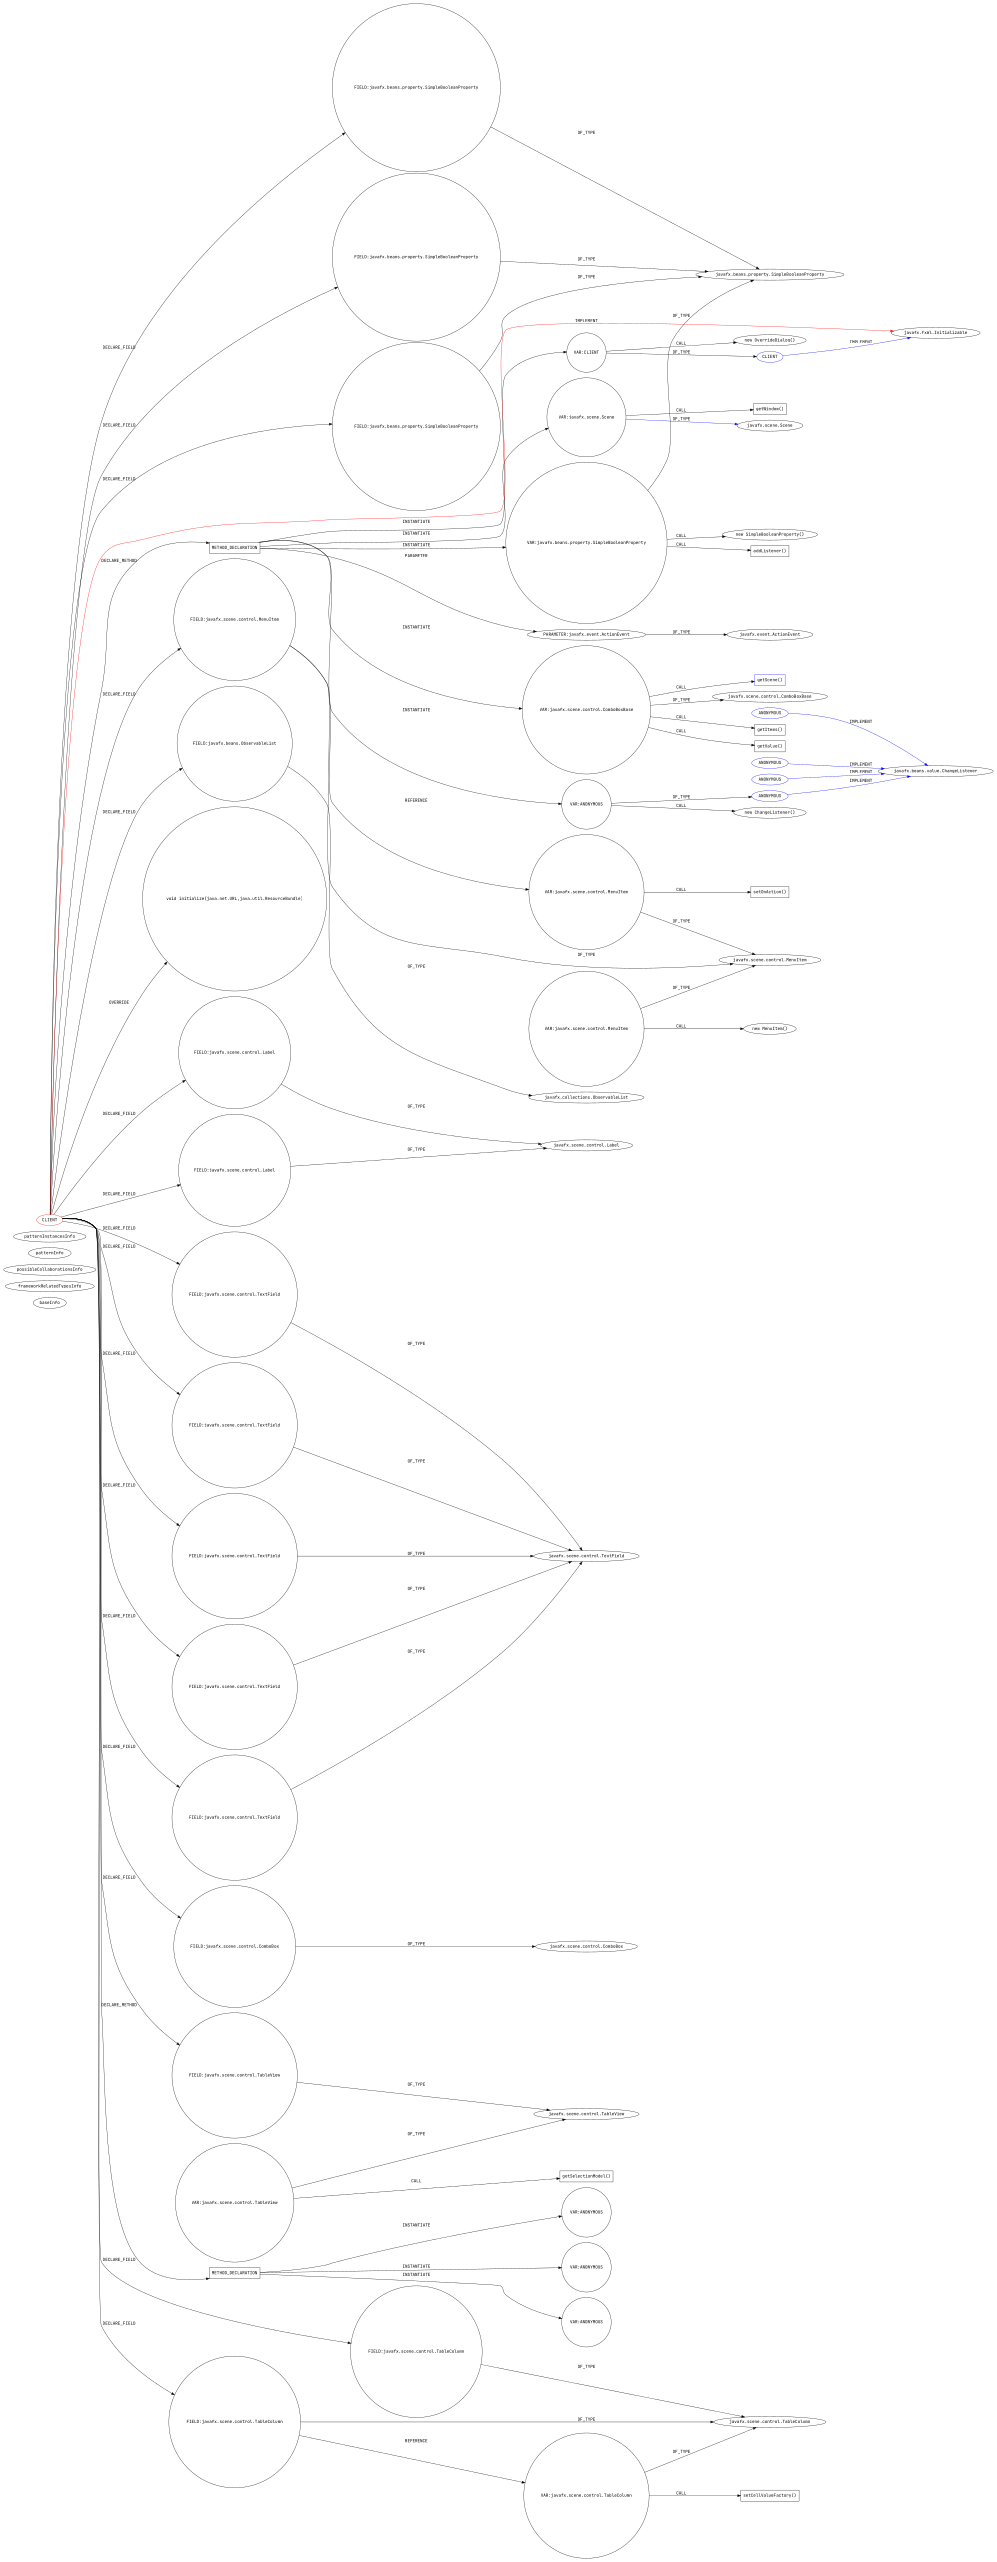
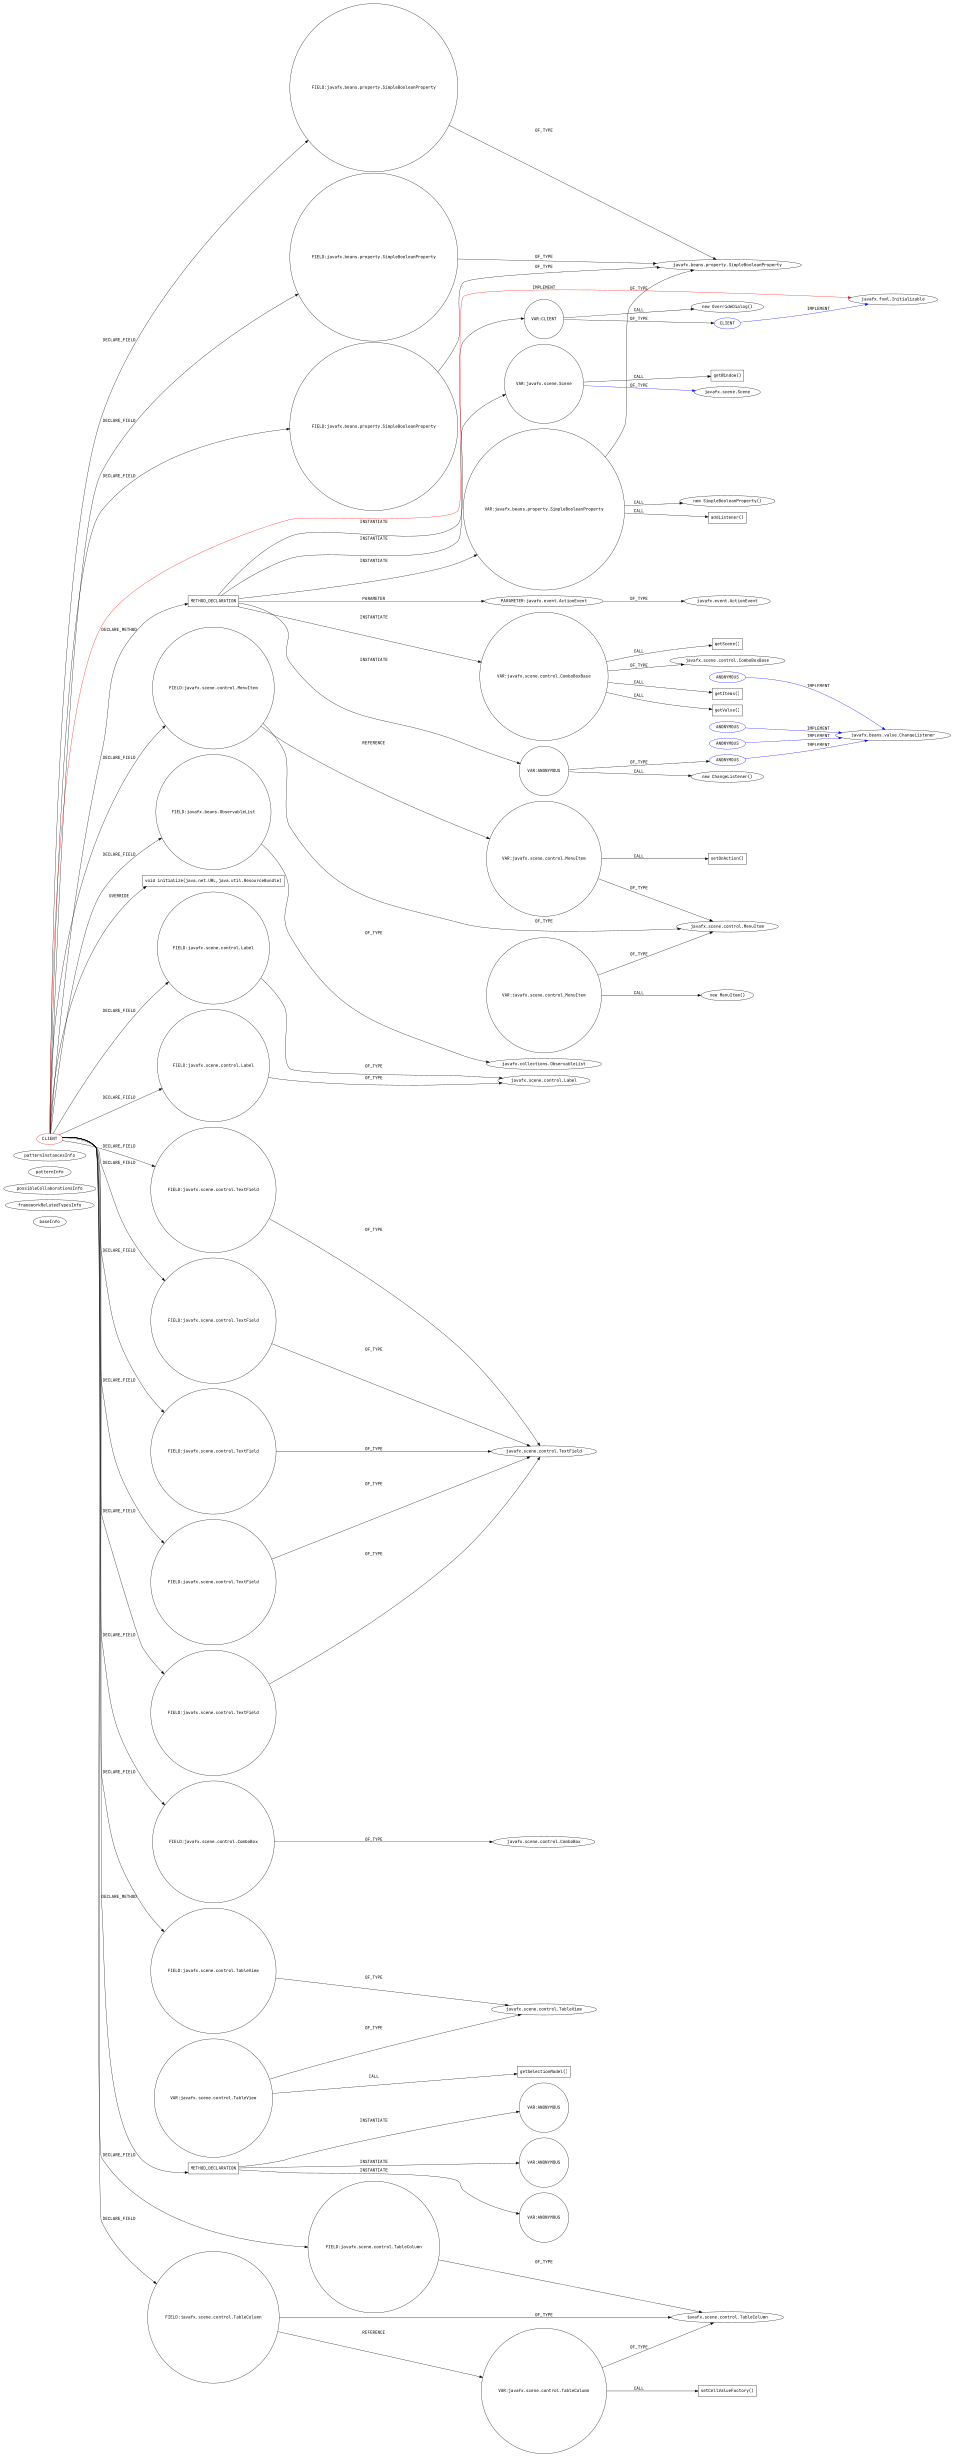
node "getScene()": color blue -> black
node "void initialize(java.net.URL,java.util.ResourceBundle)": shape circle -> box
